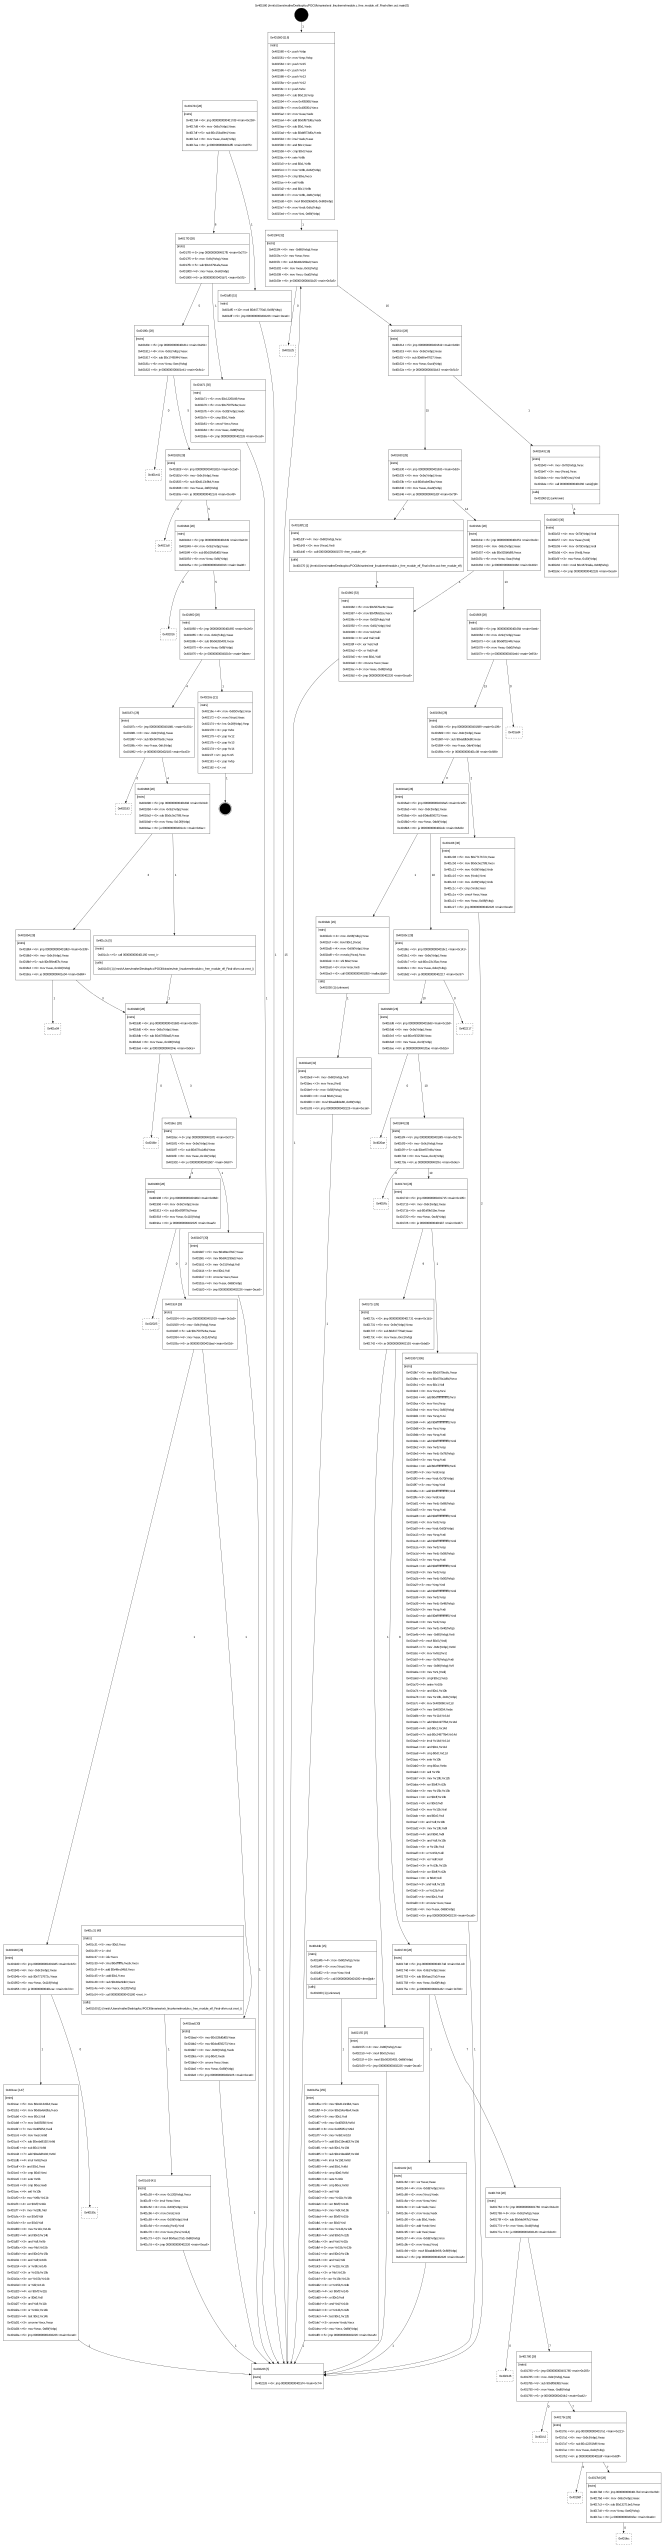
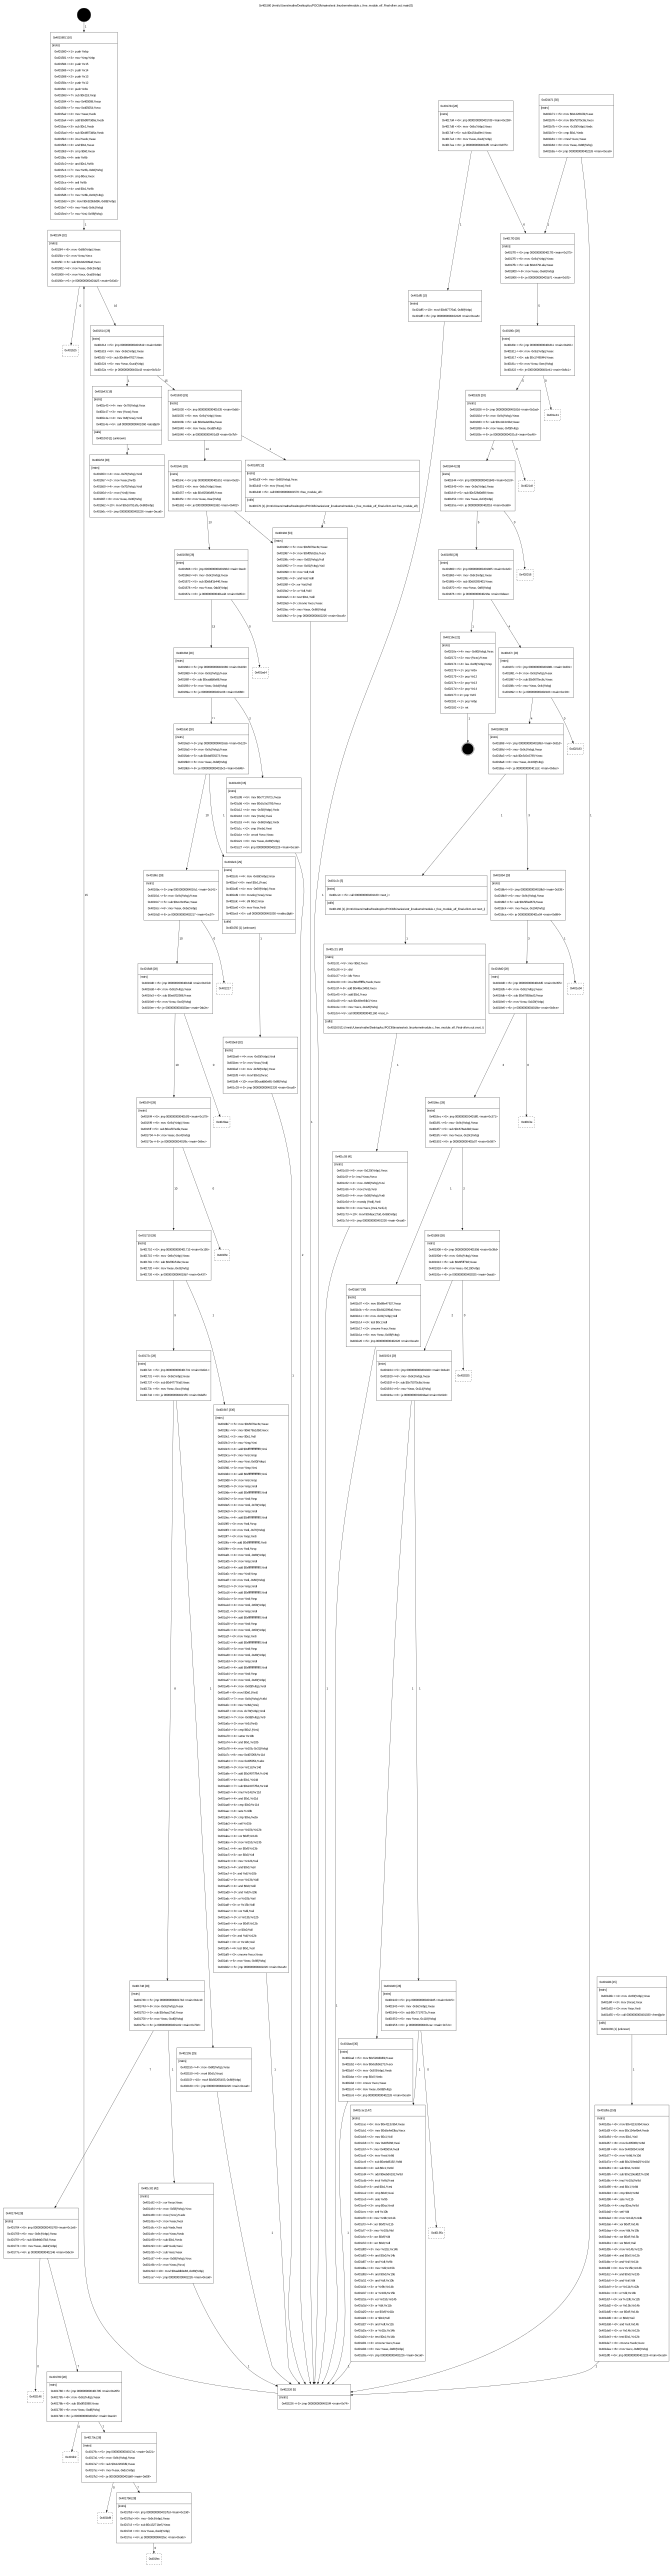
edge "0x4017f0 [28]" -> "0x401b71 [30]": reversed
edge "0x401c2c [5]" -> "0x4018d0 [28]": now "0x401c2c [5]" -> "0x401c31 [40]"
